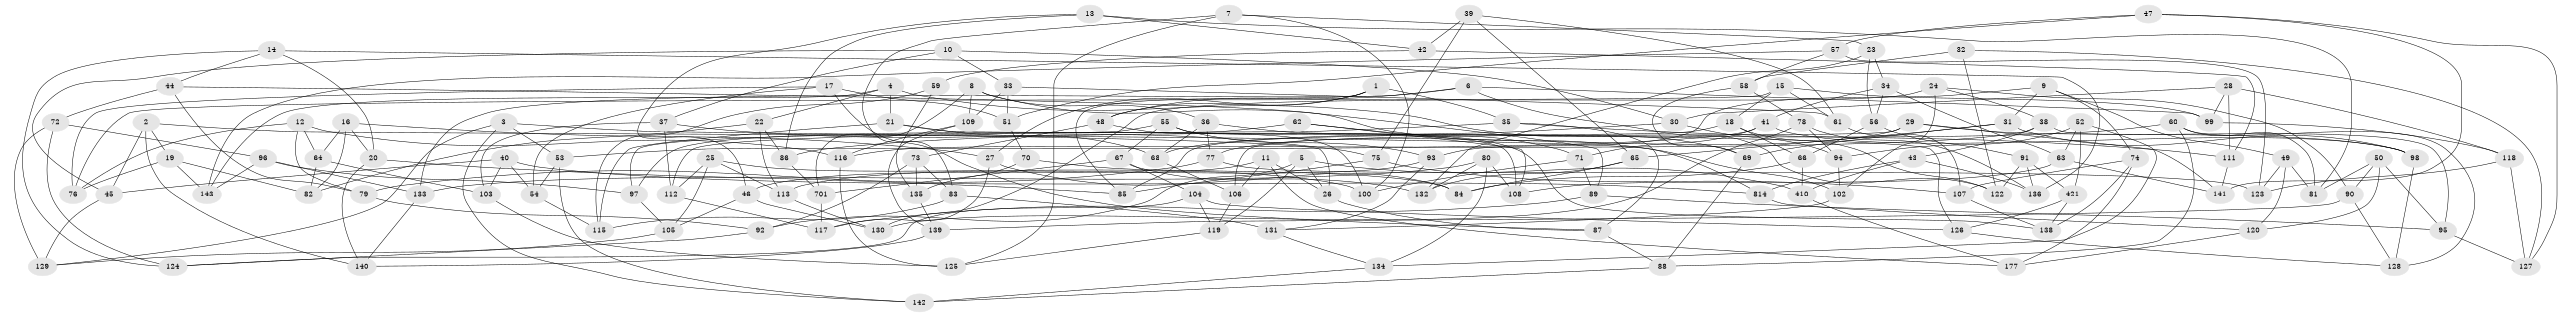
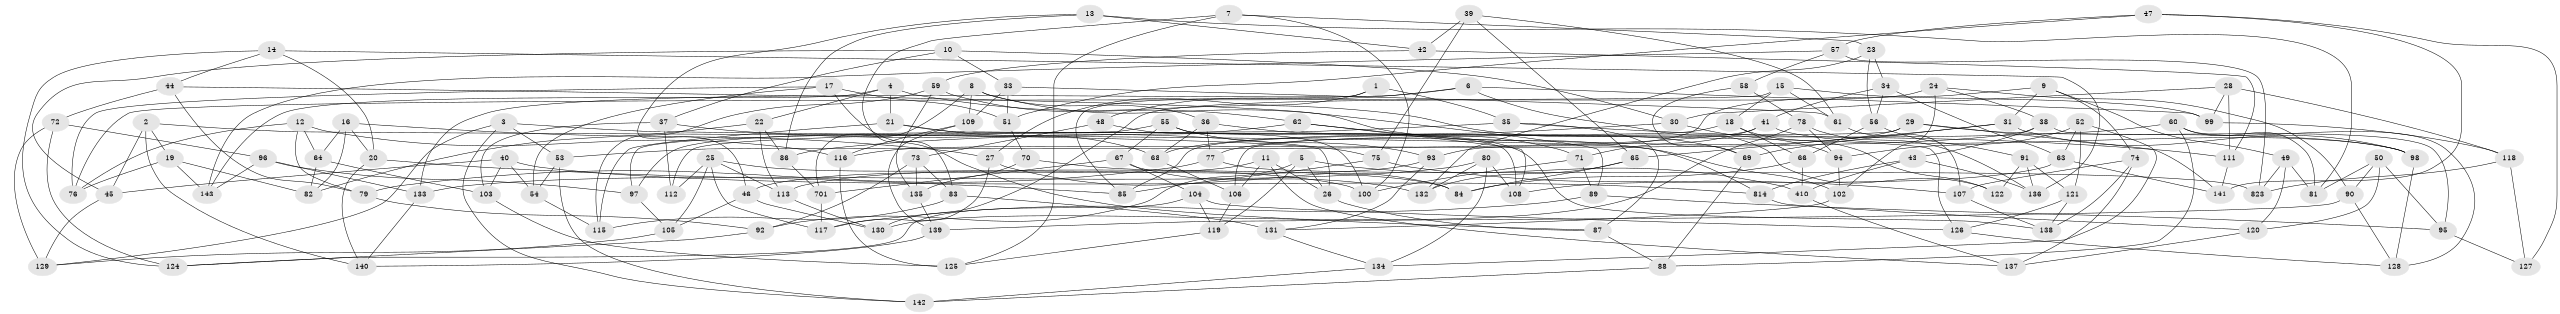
node "32": removed
edge "1" -- "48": removed
edge "59" -- "62": added
node "421": label "421" -> "121"
node "123": label "123" -> "823"
edge "112" -- "117": now "25" -- "117"
node "177": label "177" -> "137"
